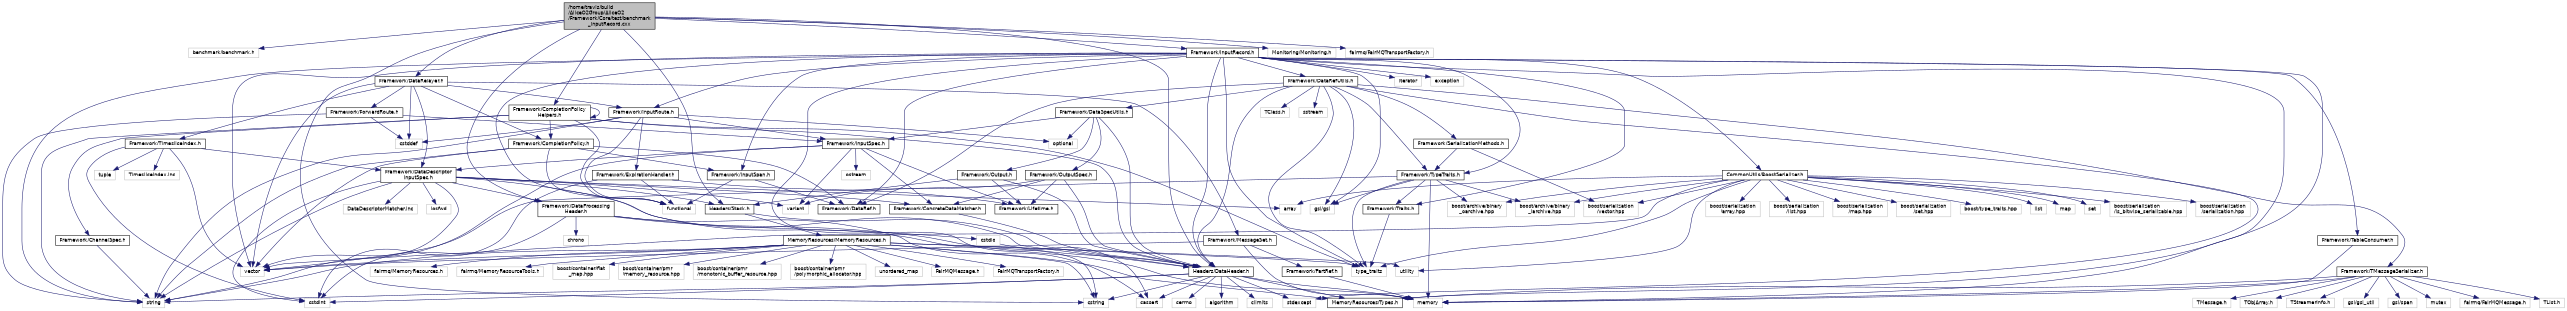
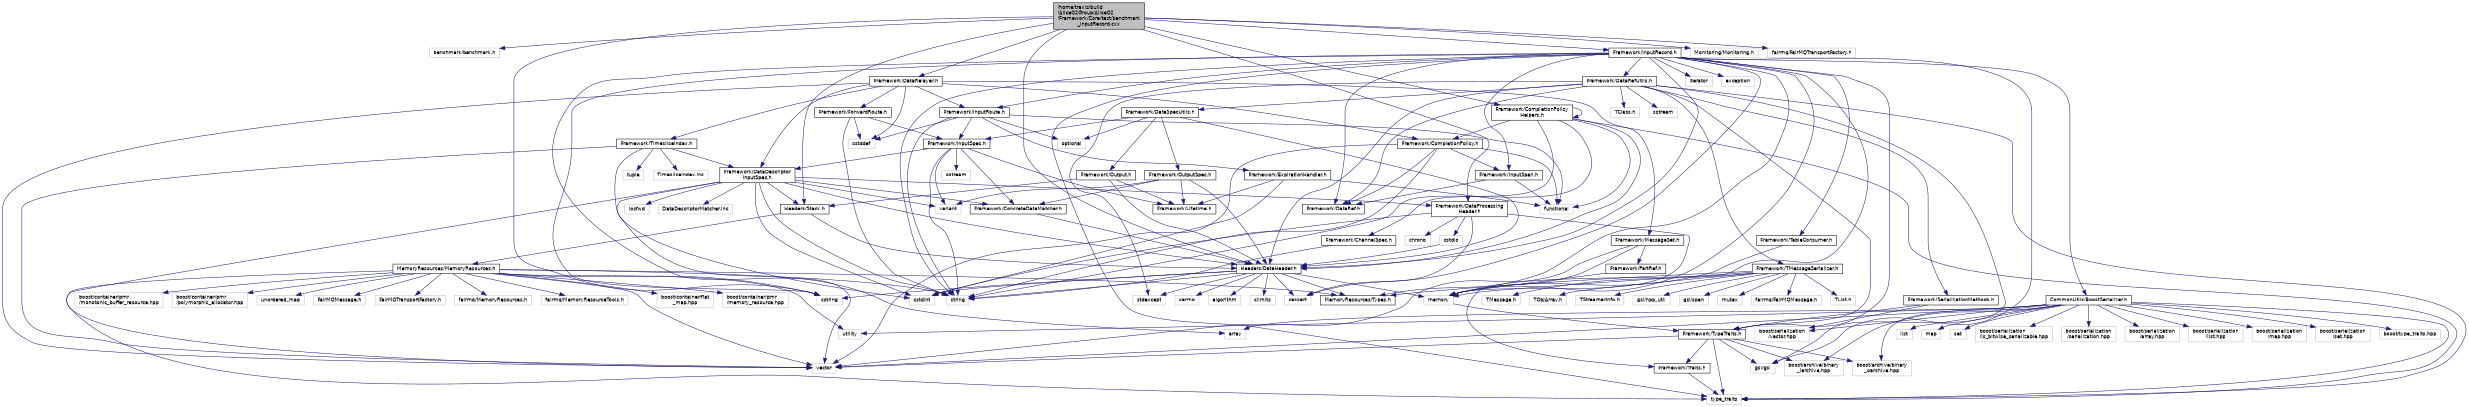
edge "Framework/TypeTraits.h" -> "memory": reversed
node "gsl/gsl_util": label "gsl/gsl_util" -> "gsl/hpp_util"
